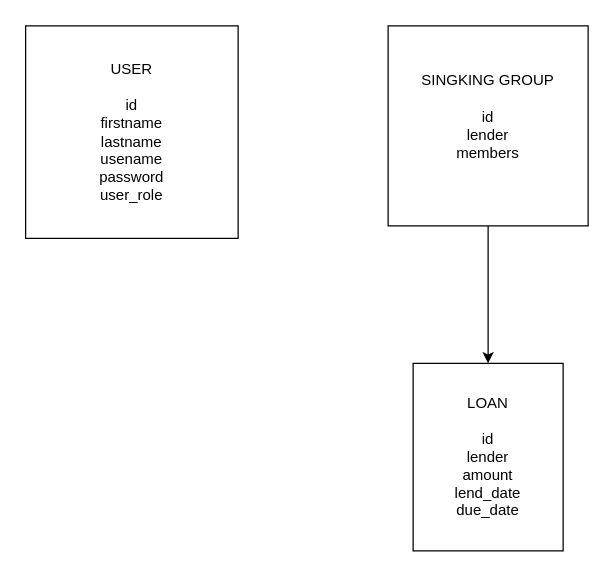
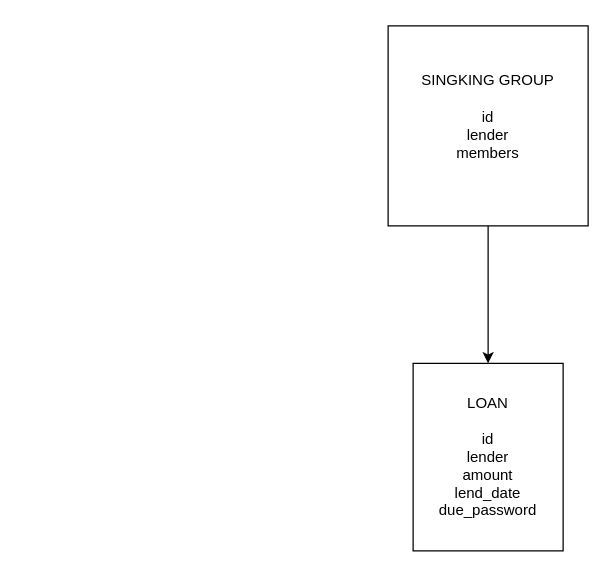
node "USER id firstname lastname usename password user_role": removed
node "LOAN id lender amount lend_date due_date": label "LOAN id lender amount lend_date due_date" -> "LOAN id lender amount lend_date due_password"
